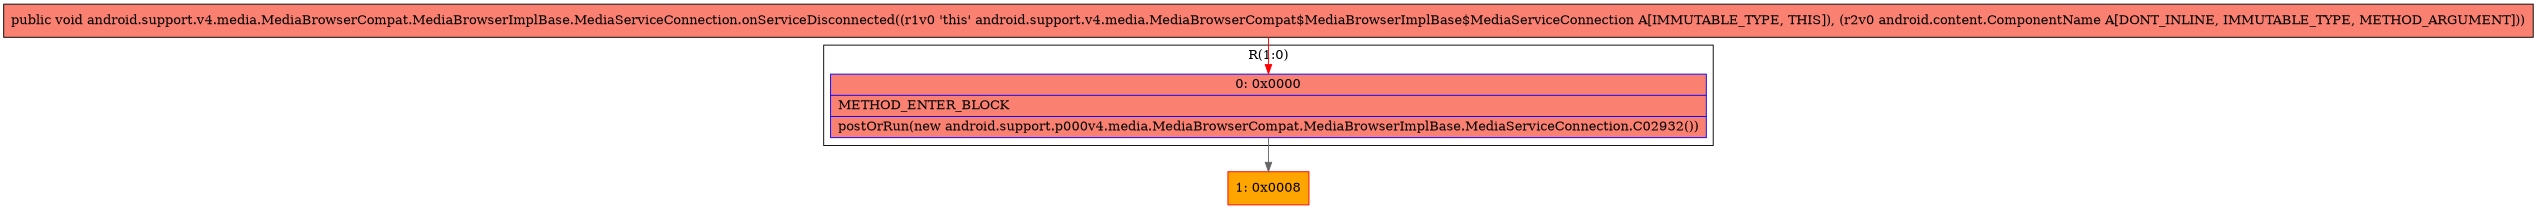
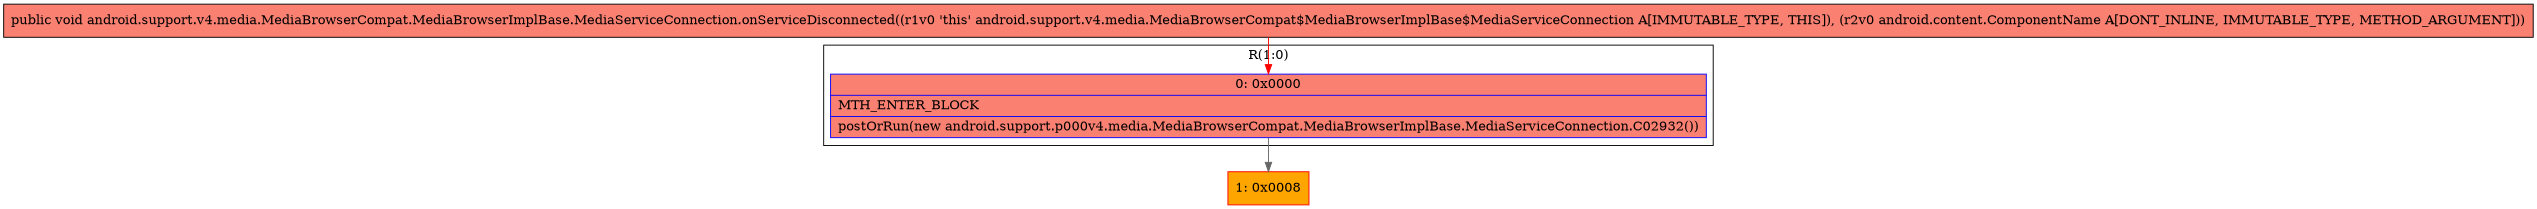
node "0: 0x0000": text "METHOD_ENTER_BLOCK" -> "MTH_ENTER_BLOCK"
